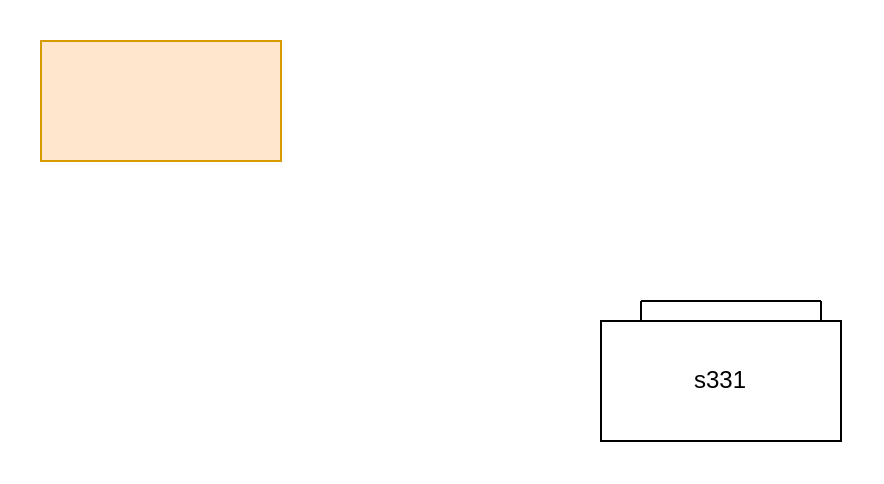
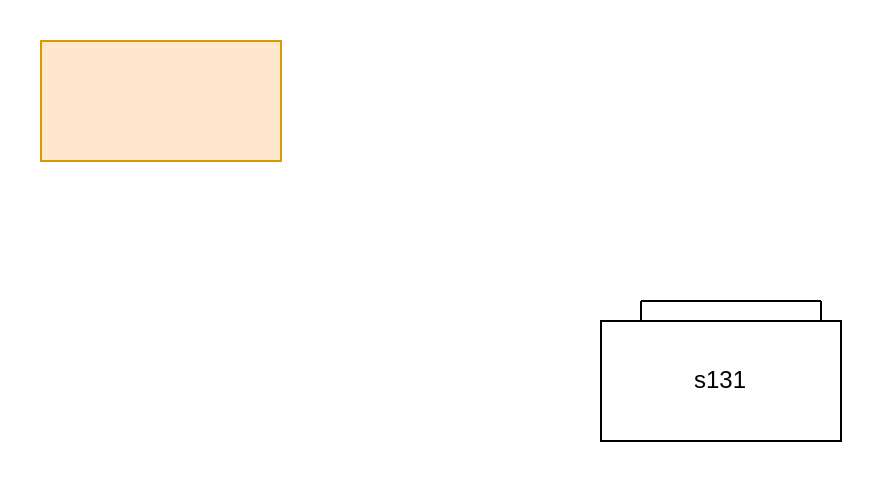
node "s331": label "s331" -> "s131"
